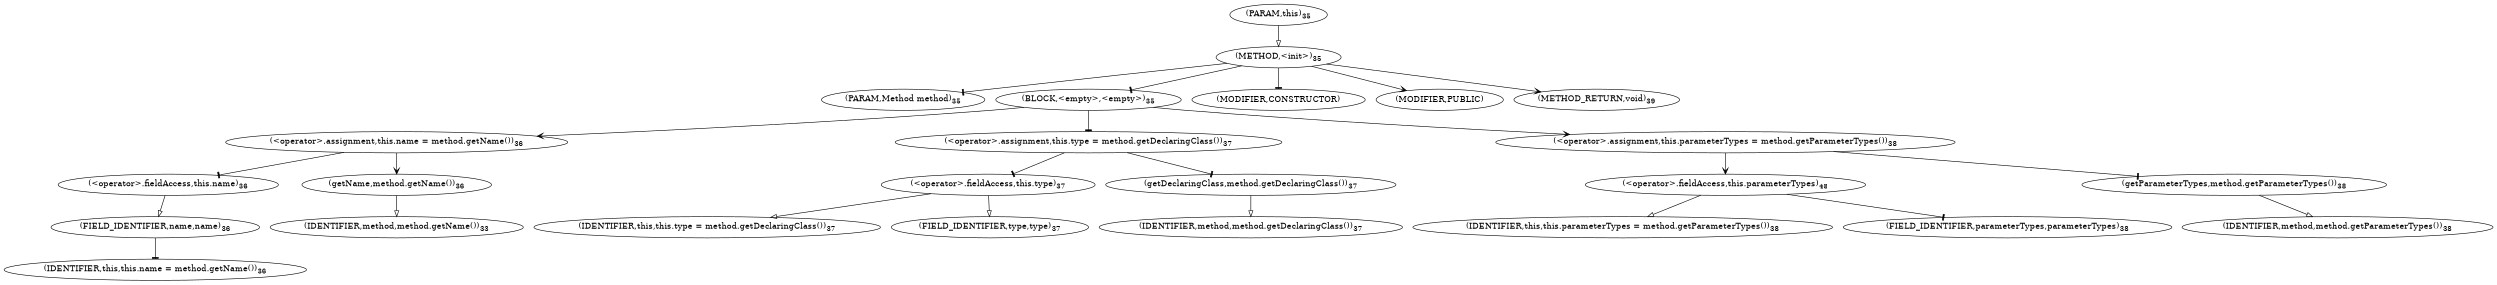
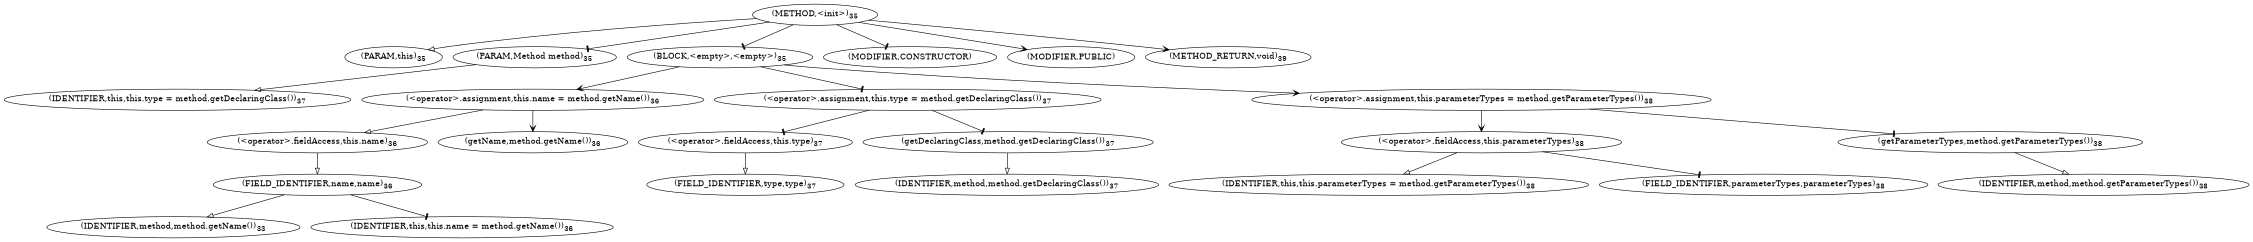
edge "(PARAM,this)" -> "(METHOD,<init>)": reversed
edge "(<operator>.assignment,this.name = method.getName())" -> "(<operator>.fieldAccess,this.name)": arrowhead tee -> onormal
node "(<operator>.fieldAccess,this.parameterTypes)": text "48" -> "38"
edge "(getName,method.getName())" -> "(IDENTIFIER,method,method.getName())": now "(FIELD_IDENTIFIER,name,name)" -> "(IDENTIFIER,method,method.getName())"
edge "(<operator>.fieldAccess,this.type)" -> "(IDENTIFIER,this,this.type = method.getDeclaringClass())": now "(PARAM,Method method)" -> "(IDENTIFIER,this,this.type = method.getDeclaringClass())"
